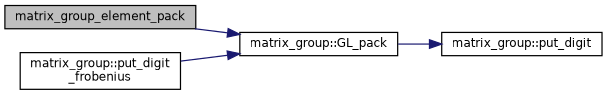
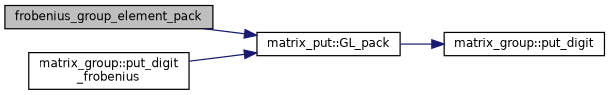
node "matrix_group_element_pack": label "matrix_group_element_pack" -> "frobenius_group_element_pack"
node "matrix_group::GL_pack": label "matrix_group::GL_pack" -> "matrix_put::GL_pack"
